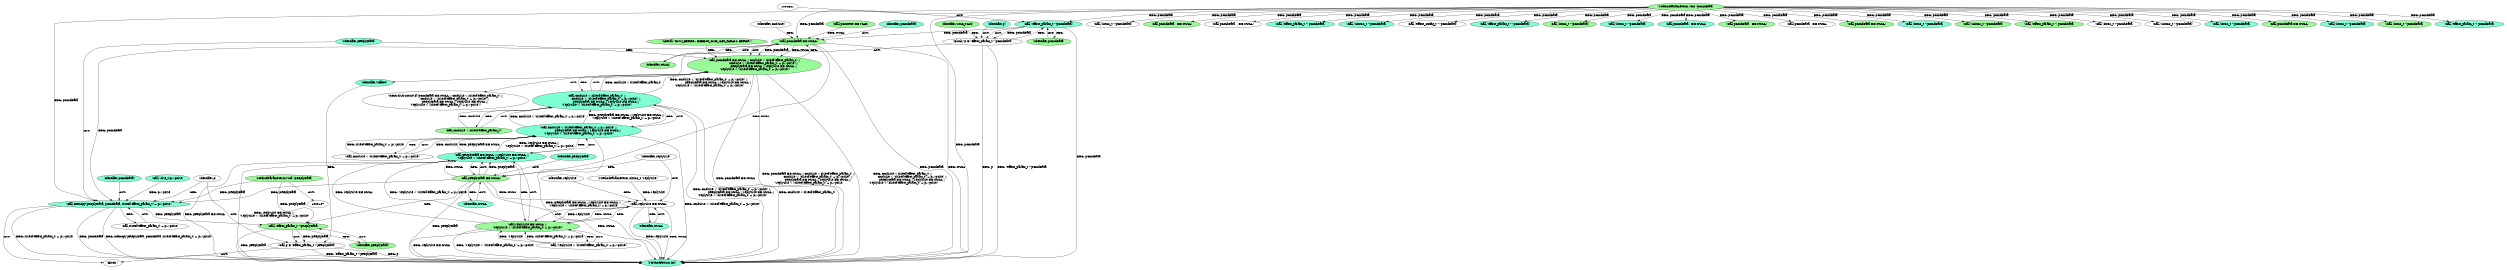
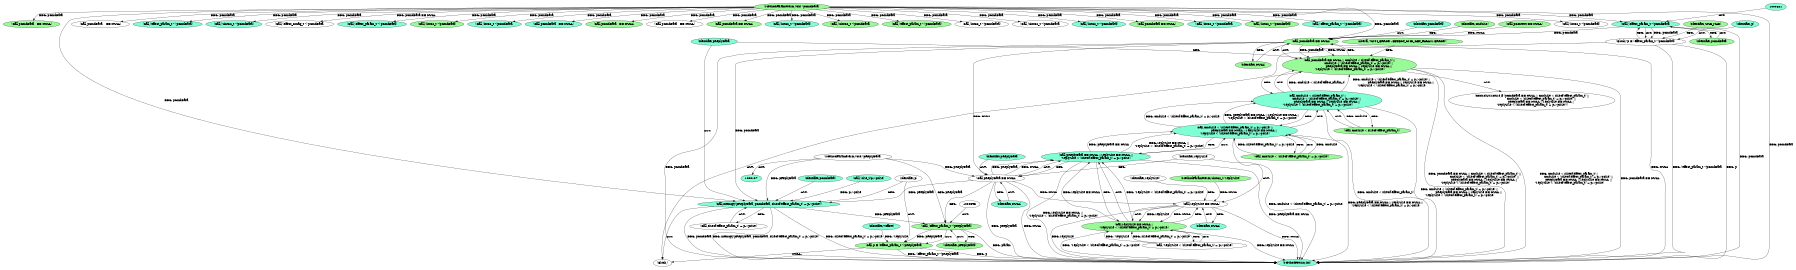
node "1000321": fillcolor white -> aquamarine
edge "(MethodParameterIn,void *pCmdData)" -> "(Call,(effect_config_t *) pCmdData)": label "DDG: pCmdData" -> "DDG: pCmdData == NULL"
node "(Identifier,cmdSize)": fillcolor white -> palegreen
node "(Call,pContext == MAX)": label "(Call,pContext == MAX)" -> "(Call,pContext == NULL)"
edge "(Block,*p = (effect_param_t *)pCmdData)" -> "(Identifier,voffset)": now "(Block,*p = (effect_param_t *)pCmdData)" -> "(Block,)"
node "(Call,cmdSize < (sizeof(effect_param_t) + p->psize))": fillcolor white -> palegreen
edge "(MethodParameterIn,void *pReplyData)" -> "(Call,pReplyData == NULL)": added, label "DDG: pReplyData"
edge "(Identifier,voffset)" -> "(Call,p = (effect_param_t *)pReplyData)": label "CFG: " -> "DDG: *replySize"
node "(MethodParameterIn,void *pReplyData)": fillcolor palegreen -> white
node "(Call,pReplyData == NULL)": fillcolor palegreen -> white
node "(MethodParameterIn,uint32_t *replySize)": fillcolor white -> palegreen
edge "(MethodParameterIn,uint32_t *replySize)" -> "(Call,replySize == NULL)": label "DDG: replySize" -> "DDG: NULL"
edge "(MethodParameterIn,void *pReplyData)" -> "(Call,(effect_param_t *)pReplyData)": label "DDG: pReplyData" -> "CFG: pReplyData"
node "1000107": fillcolor white -> aquamarine
node "1000395": added
edge "(Call,(effect_param_t *)pReplyData)" -> "(MethodReturn,int)": label "DDG: pReplyData" -> "DDG: param"
node "(Call,p = (effect_param_t *)pReplyData)": fillcolor white -> palegreen
edge "(Call,p = (effect_param_t *)pReplyData)" -> "(Block,)": label "AST: " -> "NULL: "
